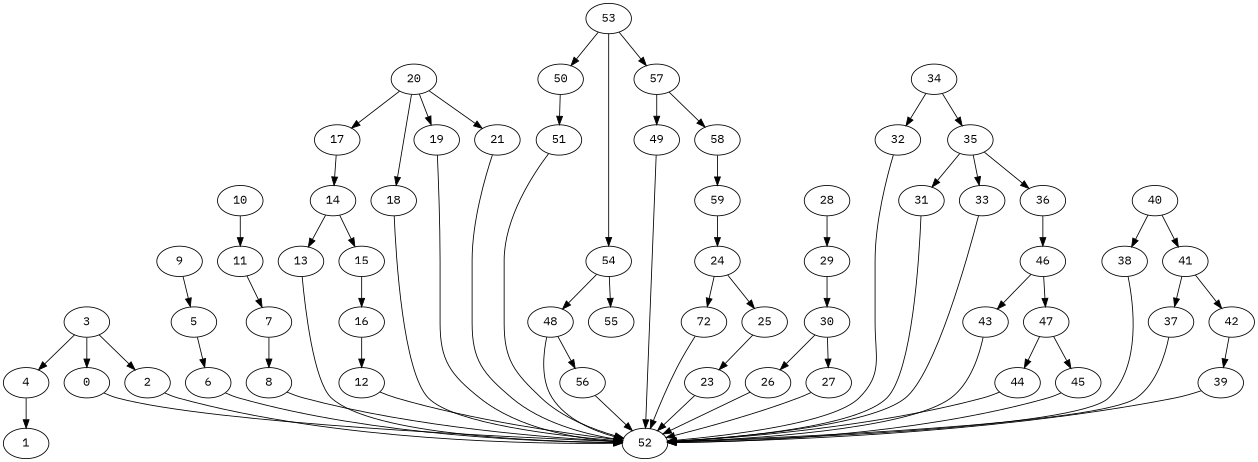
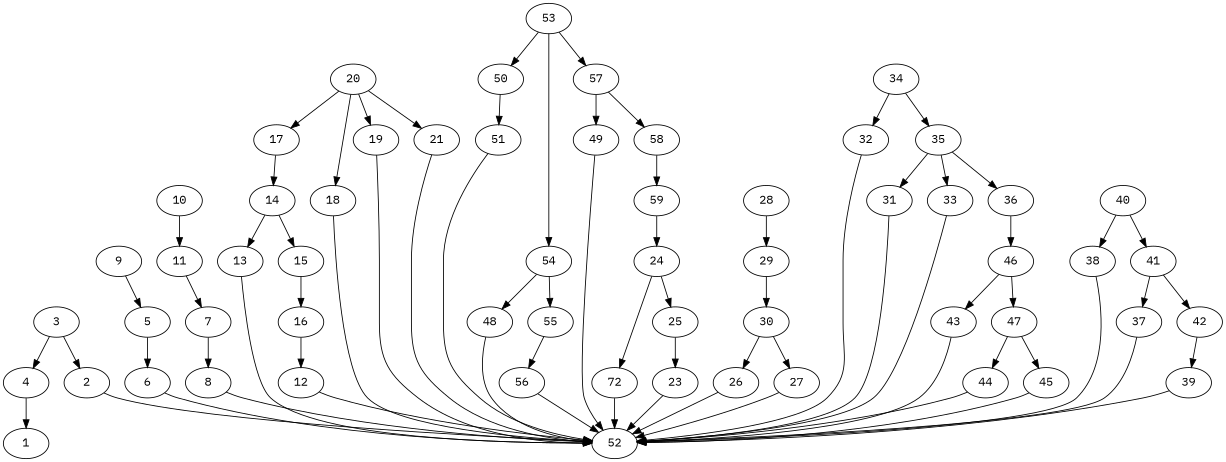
edge "48" -> "56": now "55" -> "56"
node "0": removed
